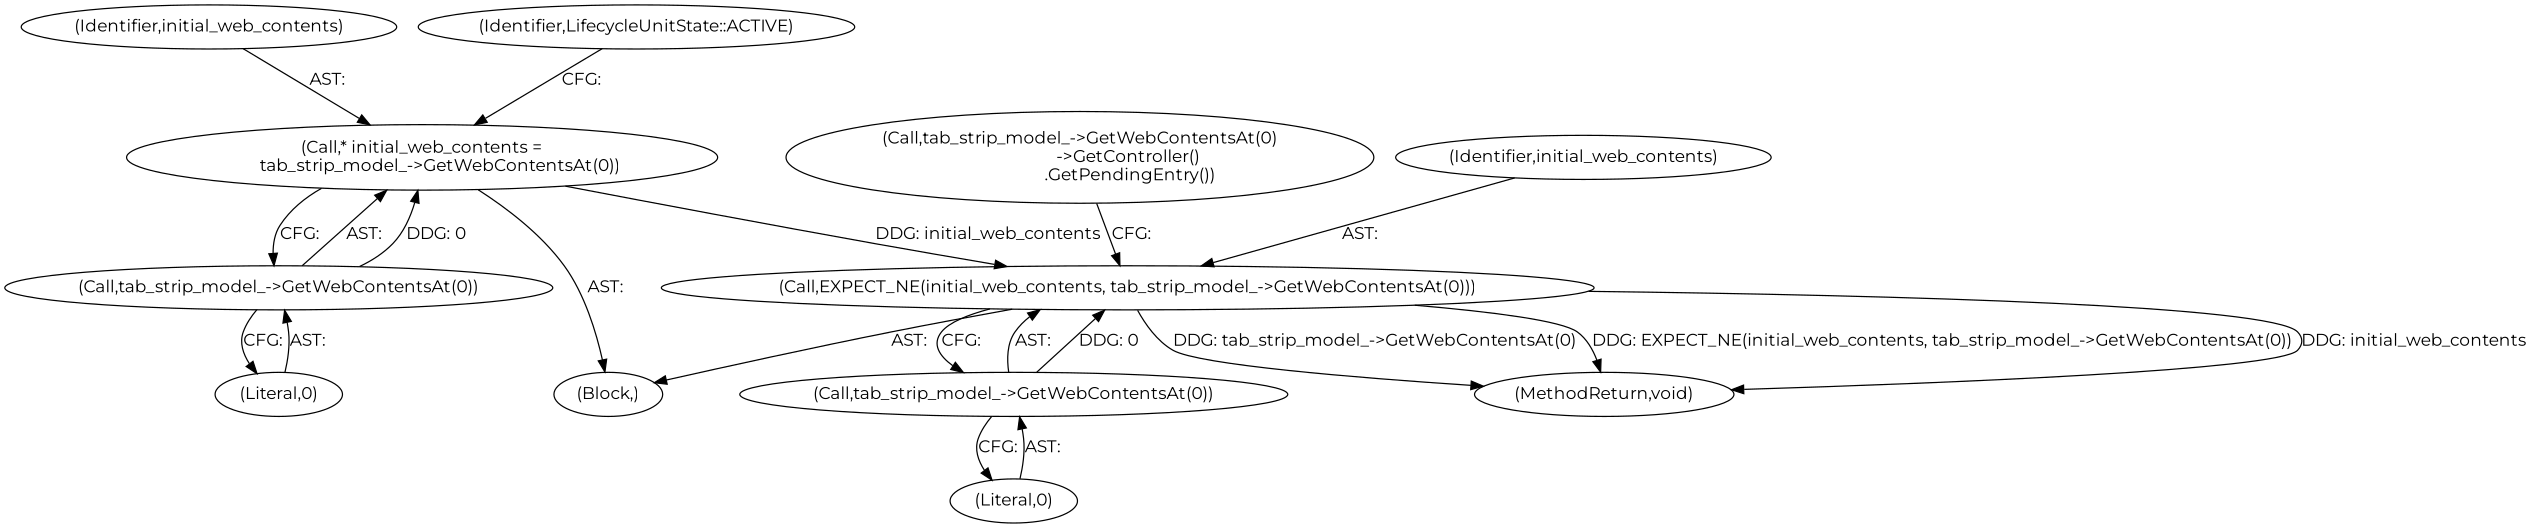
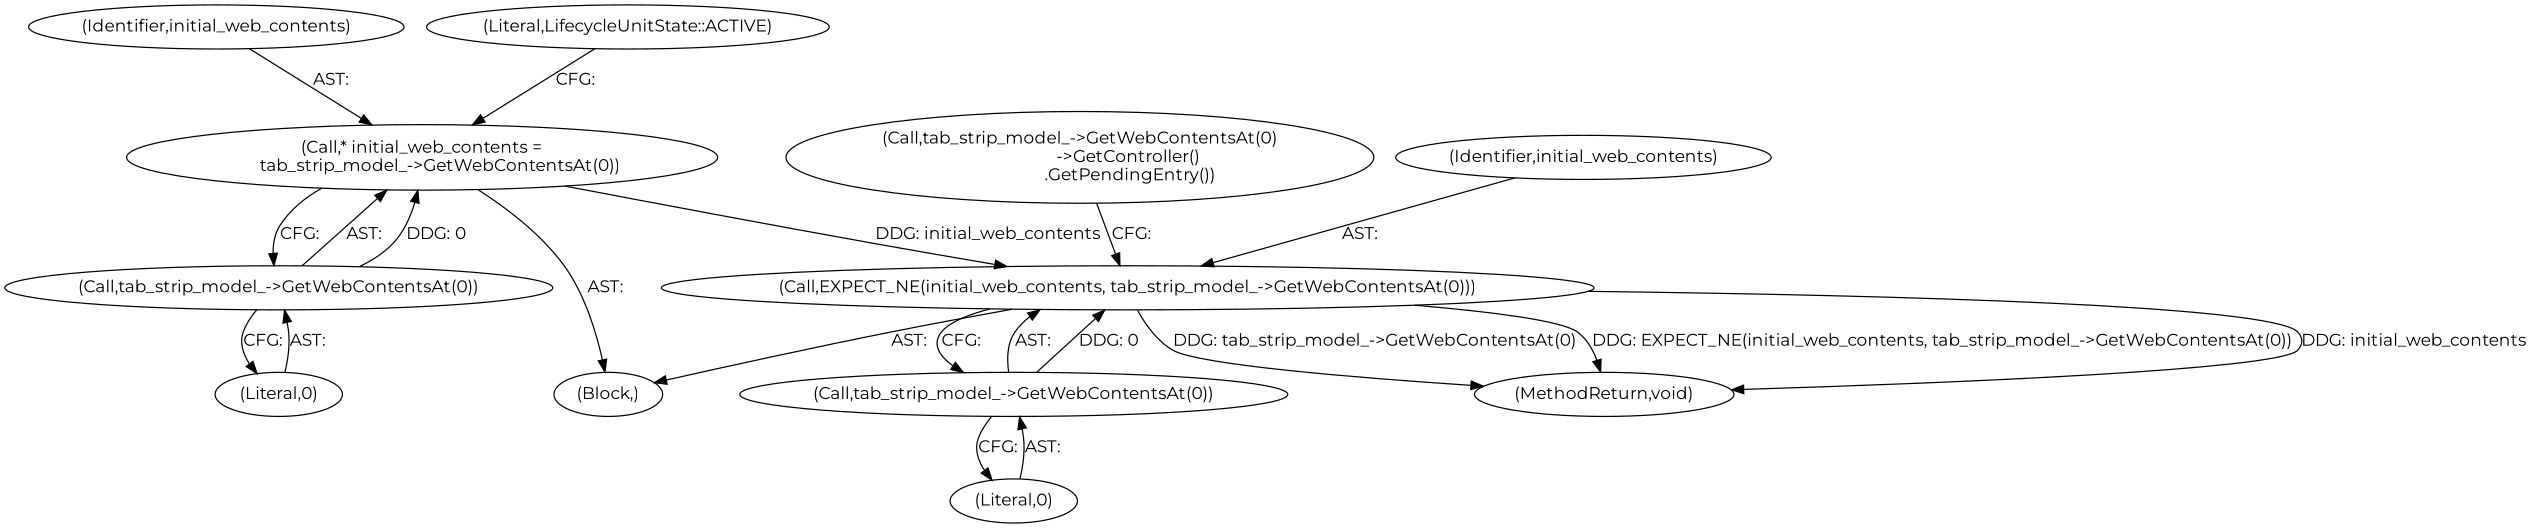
node "(Identifier,LifecycleUnitState::ACTIVE)": label "(Identifier,LifecycleUnitState::ACTIVE)" -> "(Literal,LifecycleUnitState::ACTIVE)"
